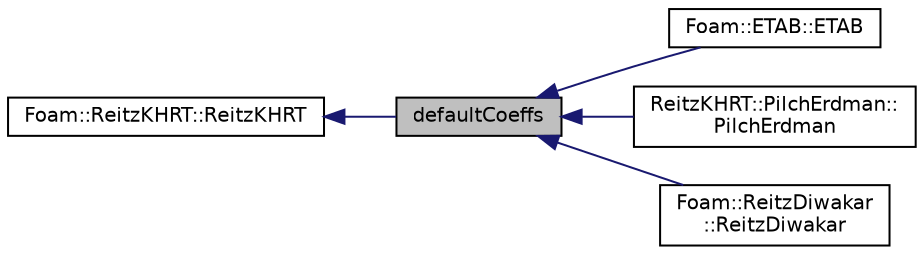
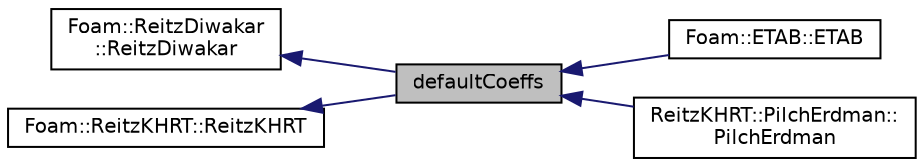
edge "Foam::ReitzDiwakar ::ReitzDiwakar" -> "defaultCoeffs": reversed
